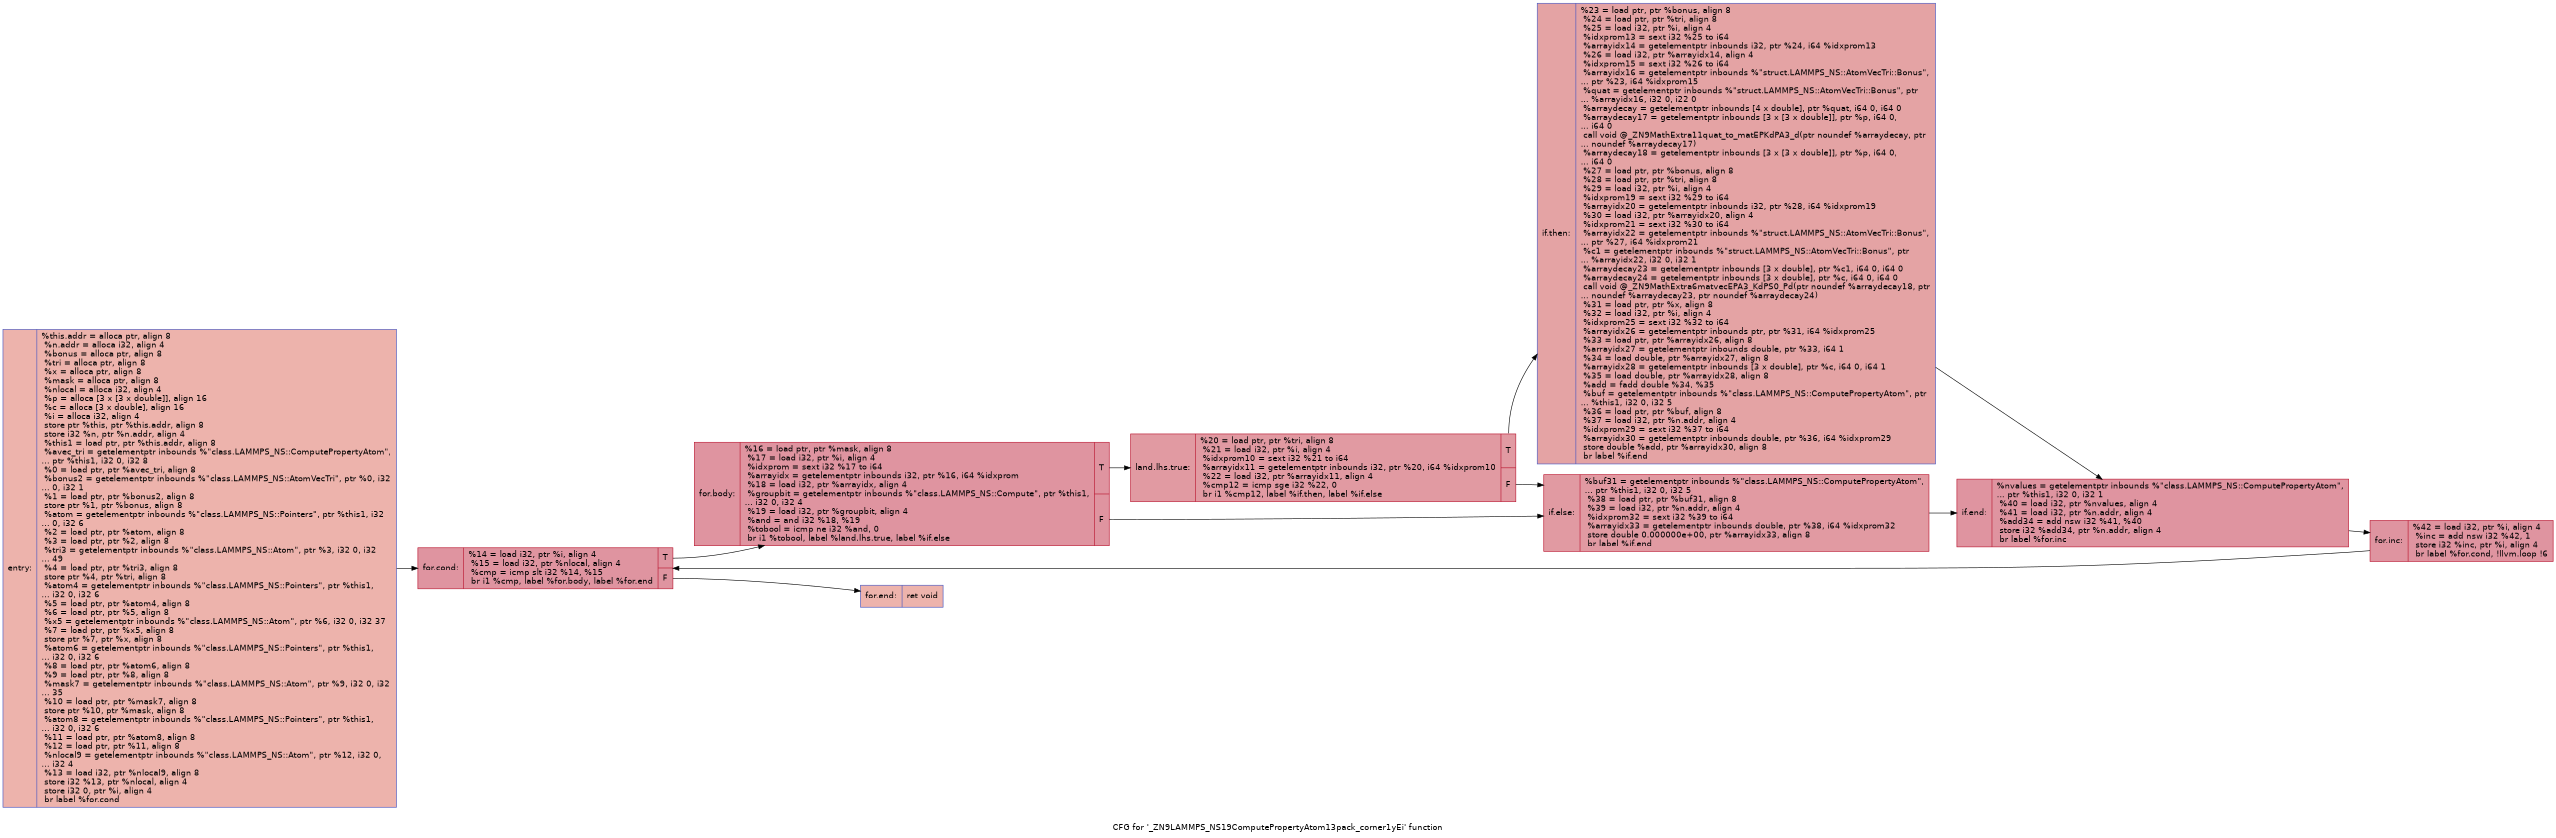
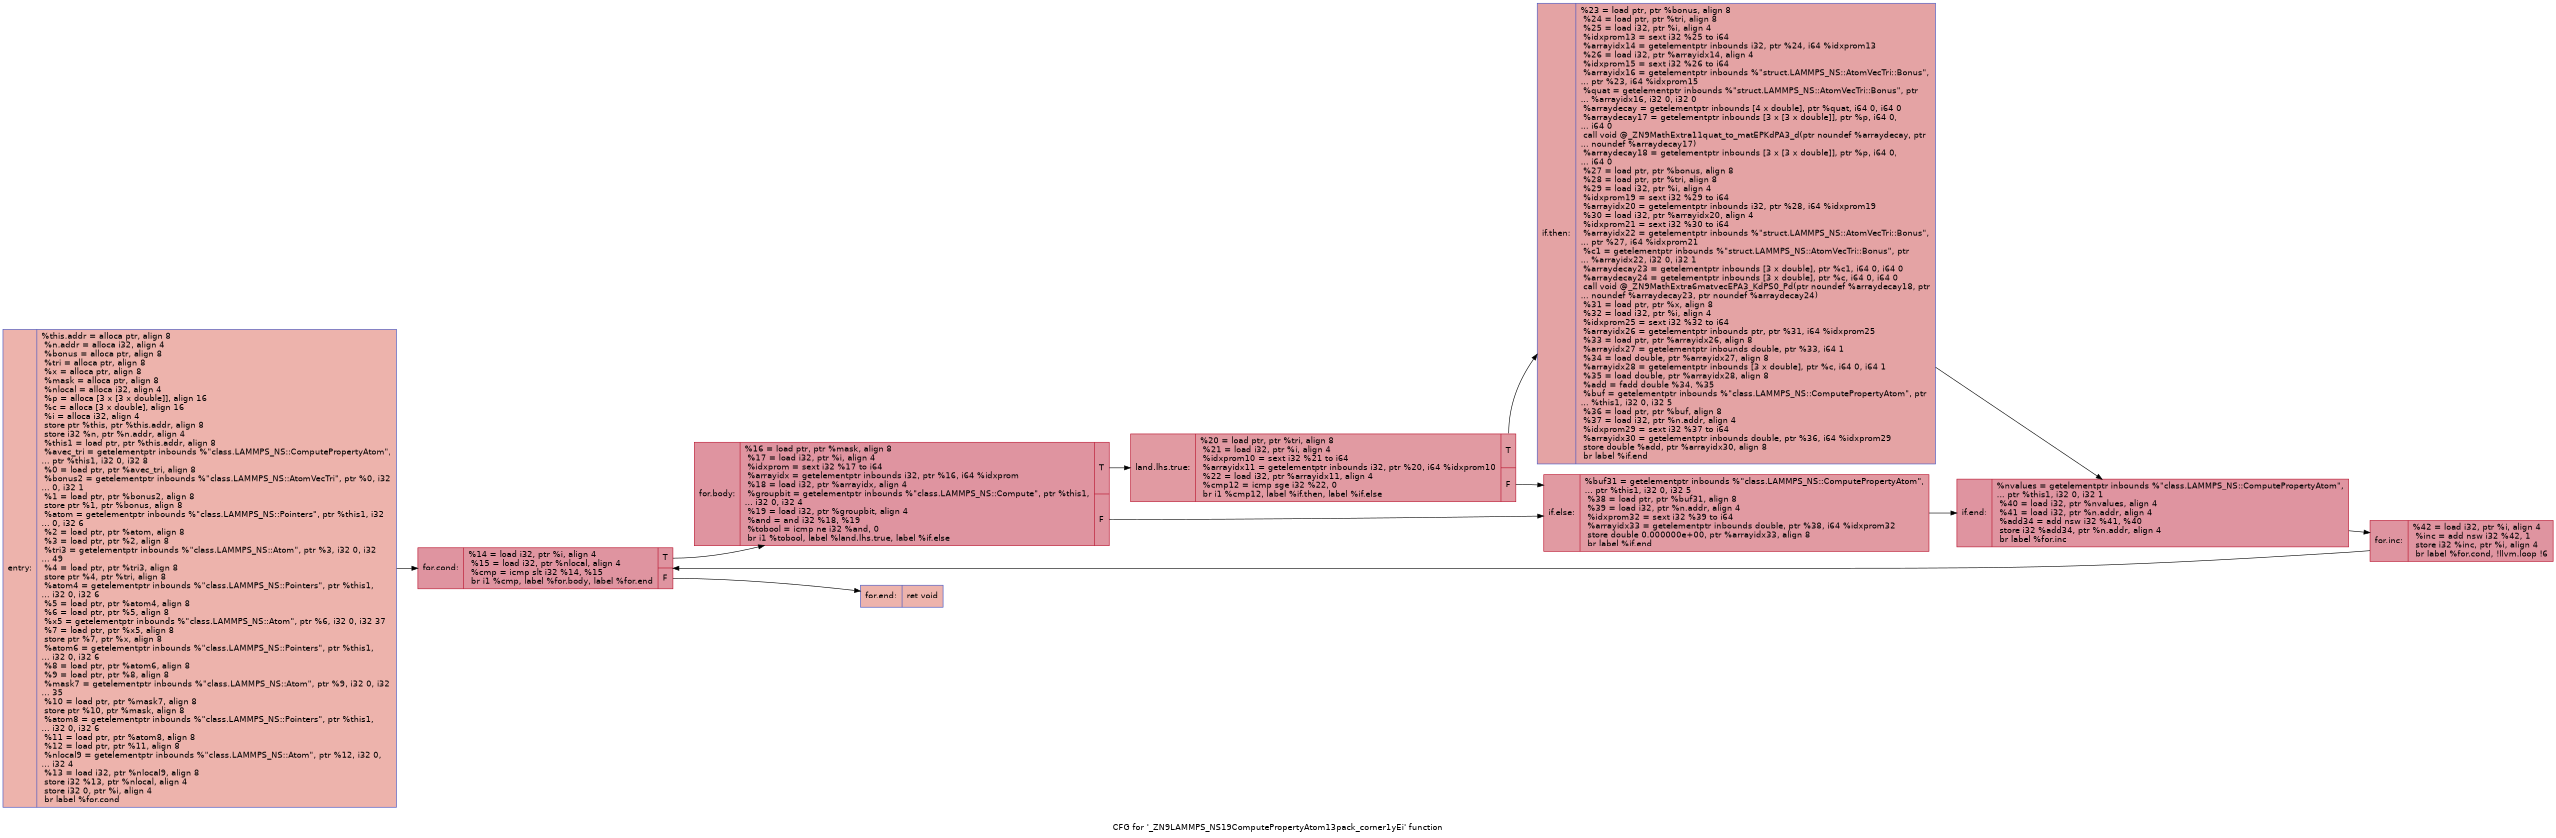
node "if.then:": text "... %arrayidx16, i32 0, i22 0" -> "... %arrayidx16, i32 0, i32 0"
